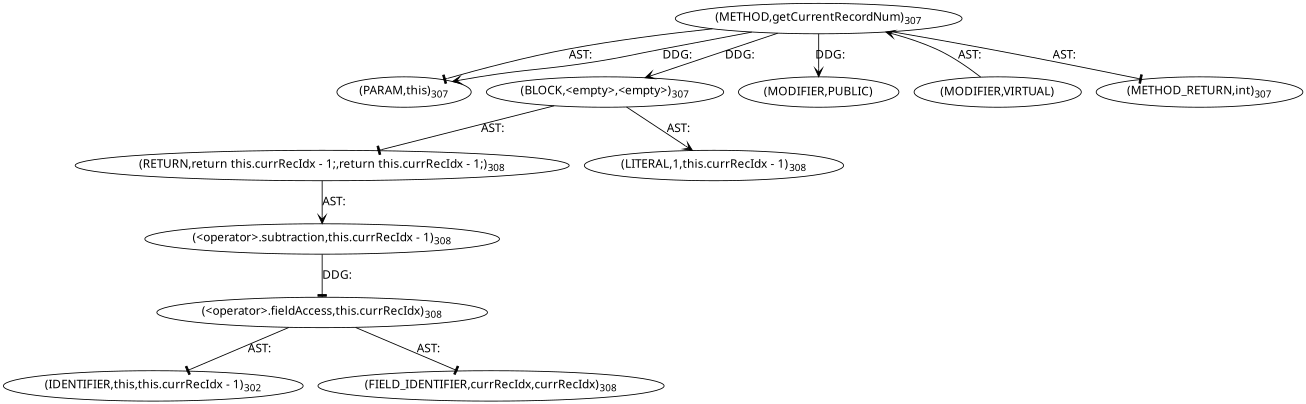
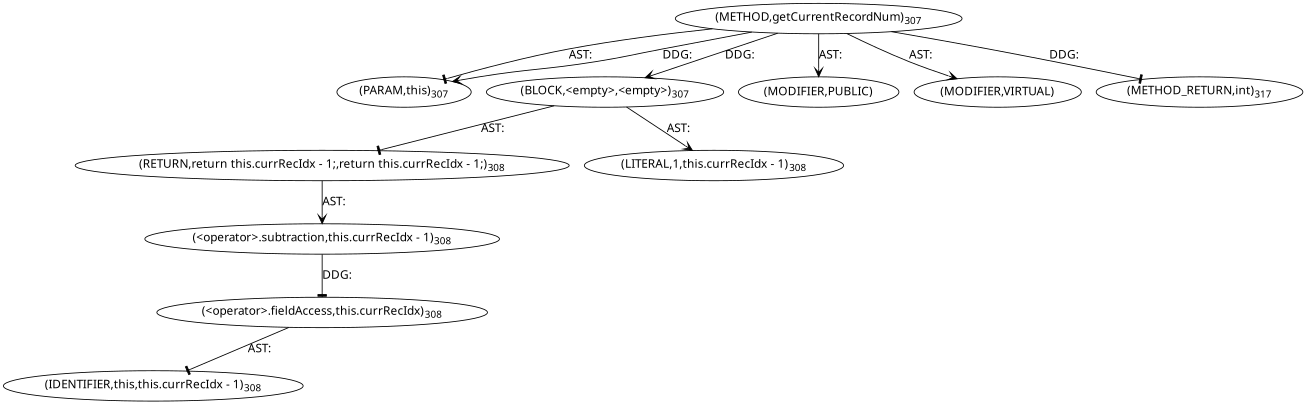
edge "(MODIFIER,VIRTUAL)" -> "(METHOD,getCurrentRecordNum)": reversed
edge "(METHOD,getCurrentRecordNum)" -> "(MODIFIER,PUBLIC)": label "DDG: " -> "AST: "
edge "(METHOD,getCurrentRecordNum)" -> "(METHOD_RETURN,int)": label "AST: " -> "DDG: "
node "(METHOD_RETURN,int)": text "307" -> "317"
node "(IDENTIFIER,this,this.currRecIdx - 1)": text "302" -> "308"
node "(FIELD_IDENTIFIER,currRecIdx,currRecIdx)": removed
